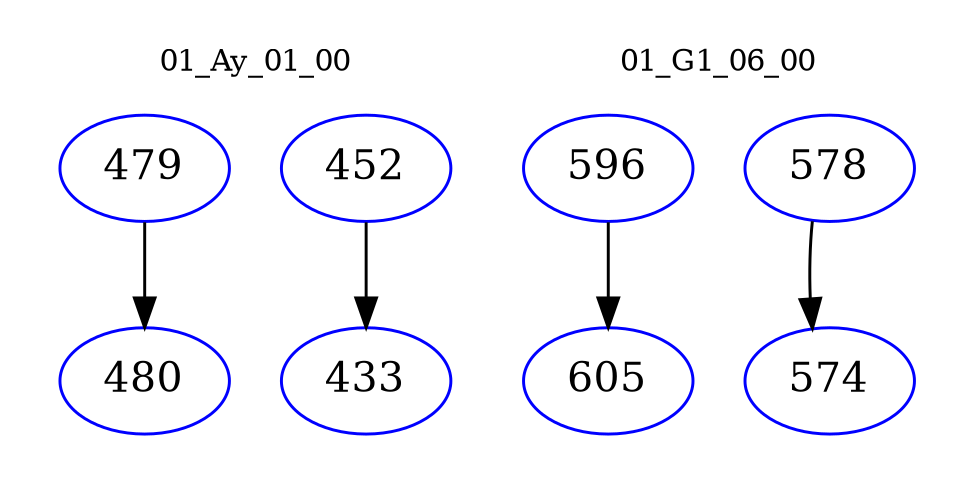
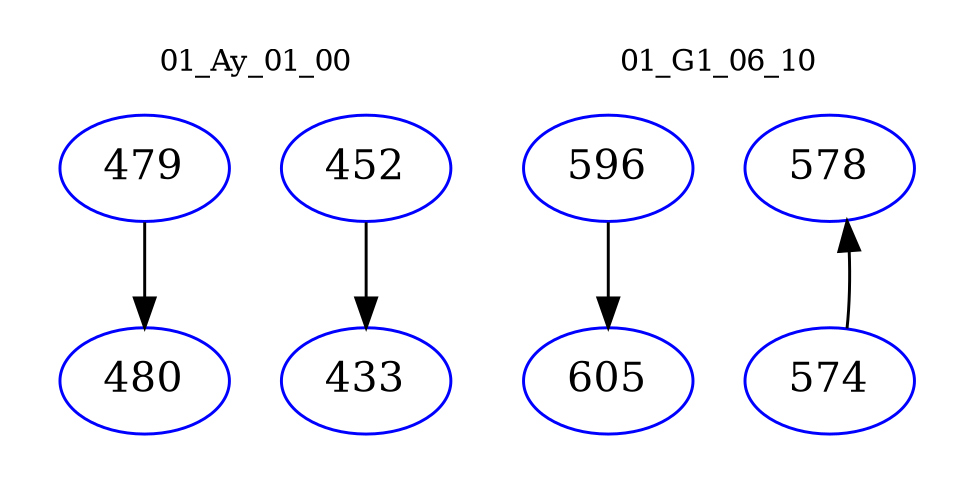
cluster "01_G1_06_00": label "01_G1_06_00" -> "01_G1_06_10"
edge "578" -> "574": reversed
